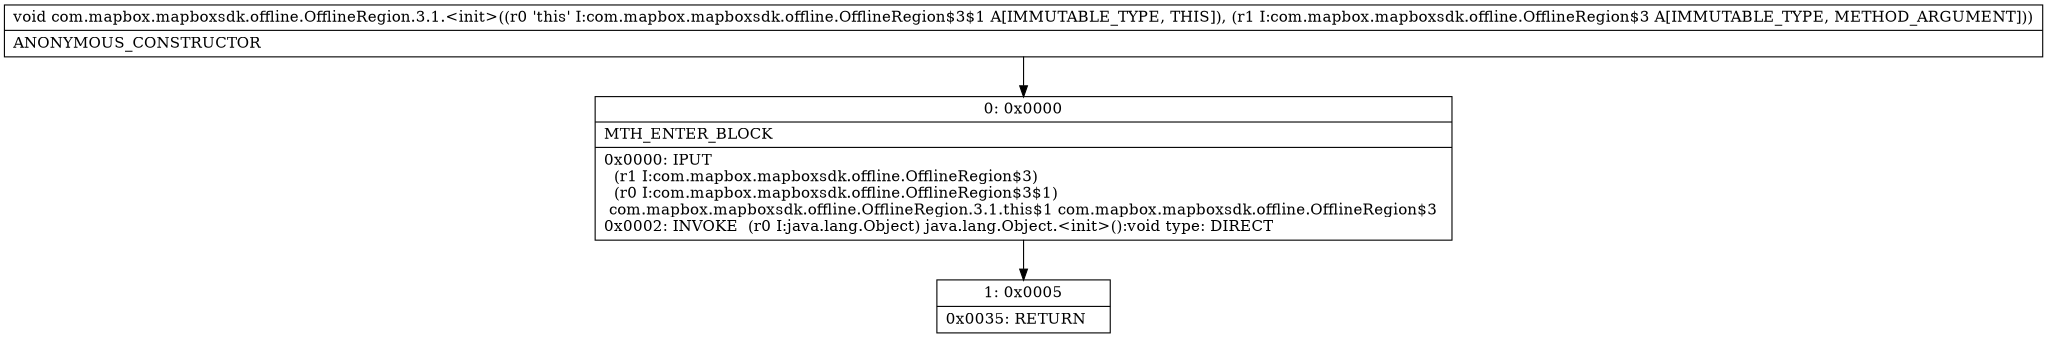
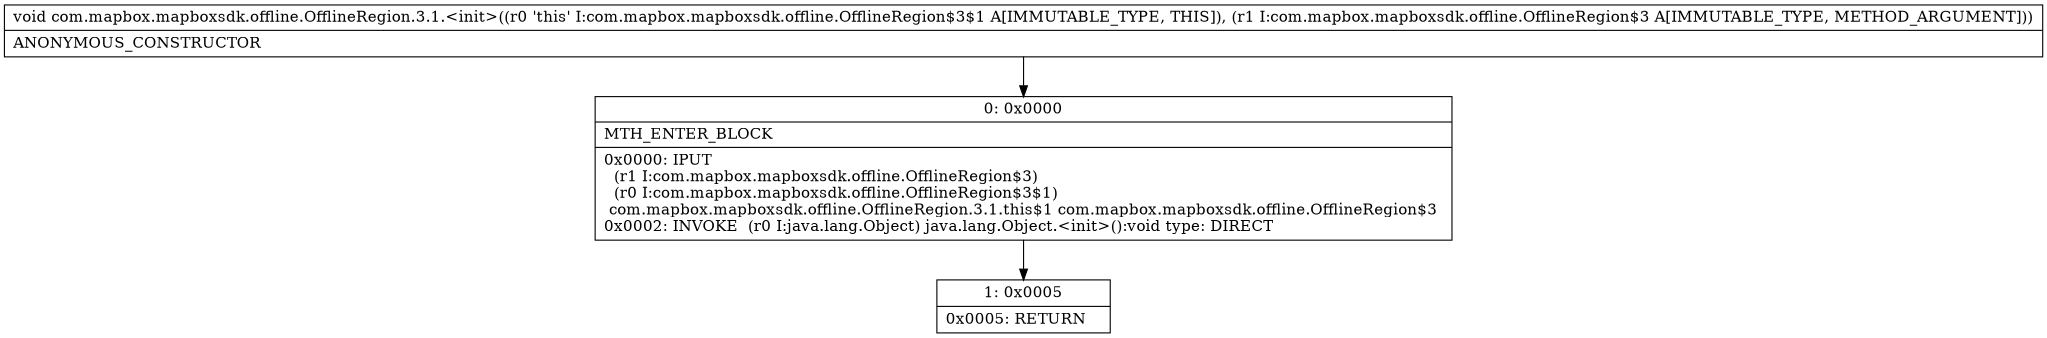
node "1: 0x0005": text "0x0035: RETURN" -> "0x0005: RETURN"
